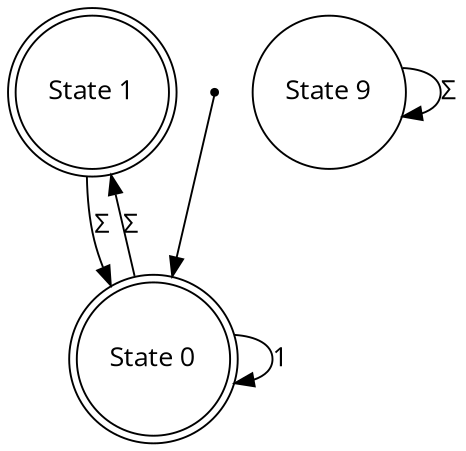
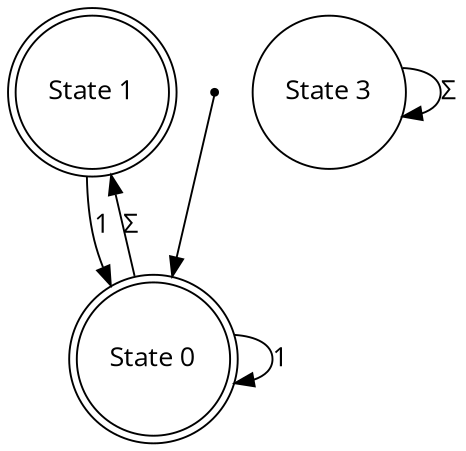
node "State 9": label "State 9" -> "State 3"
edge "State 1" -> "State 0": label "Σ" -> "1"
